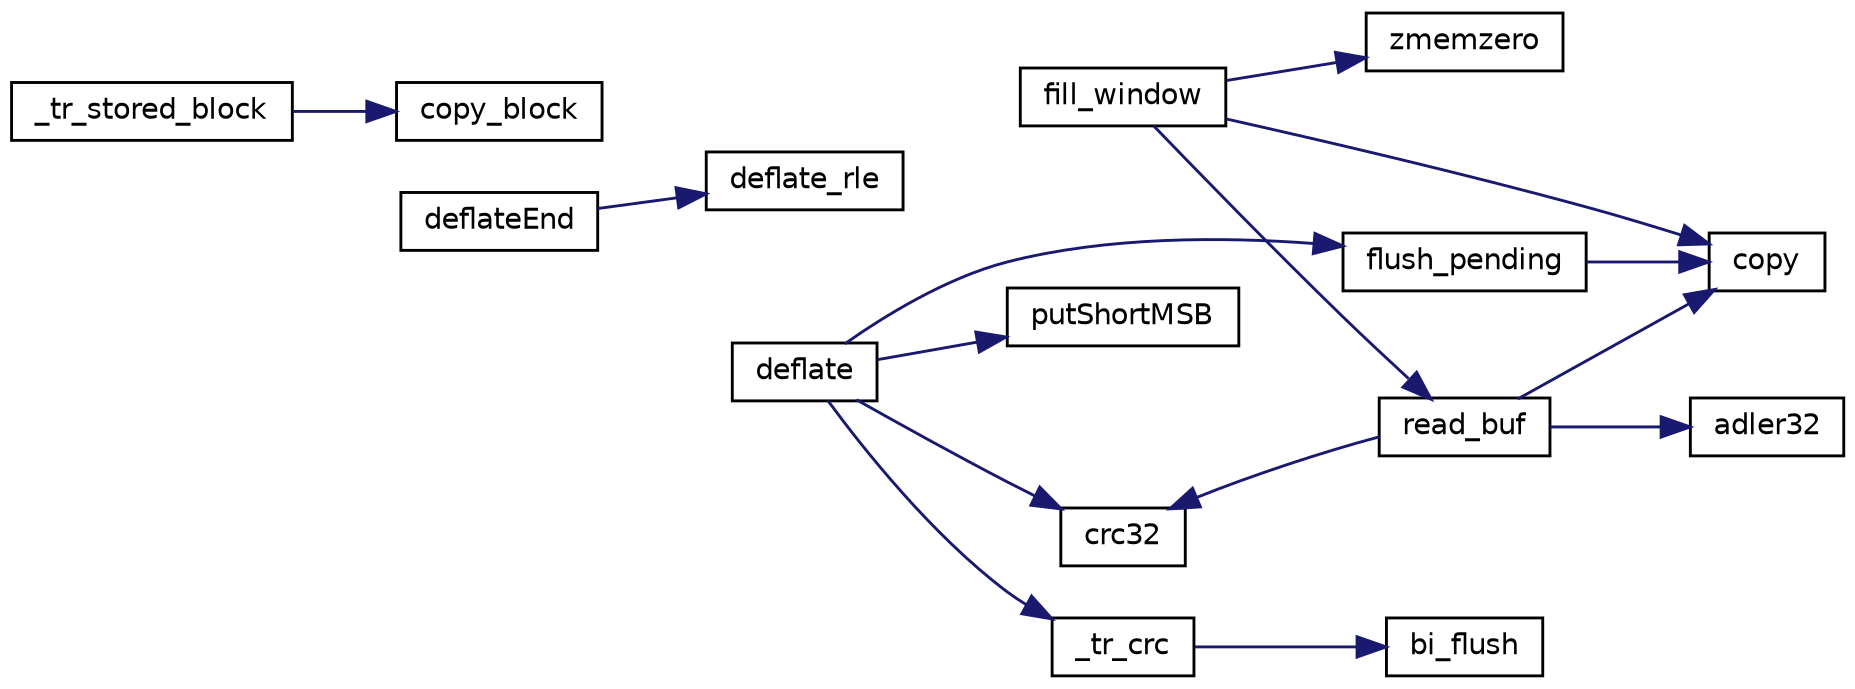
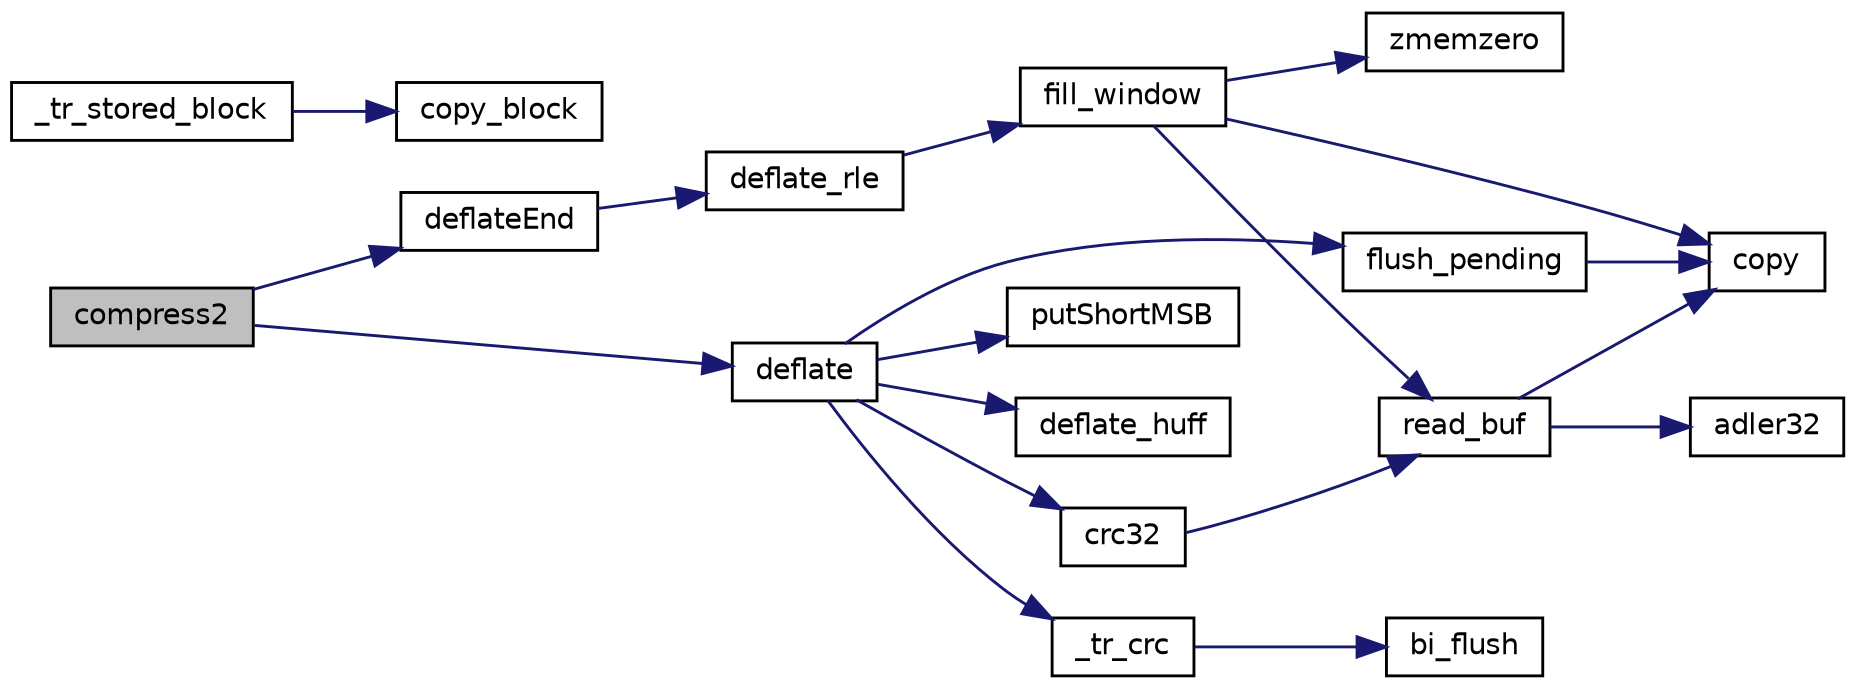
edge "deflate_rle" -> "fill_window": added
node "compress2": added
node "deflate_huff": added
edge "read_buf" -> "crc32": reversed
